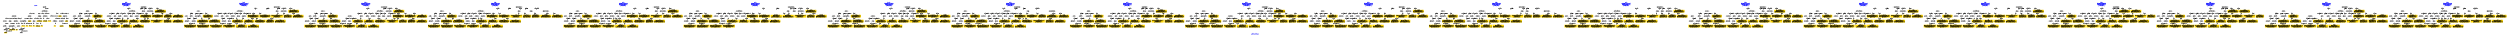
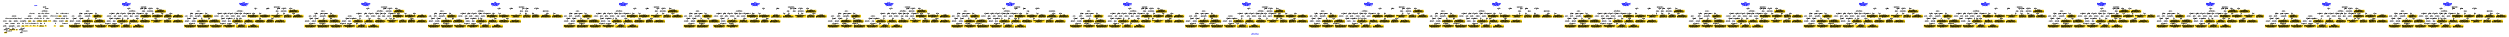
node "Artist_URI": added
